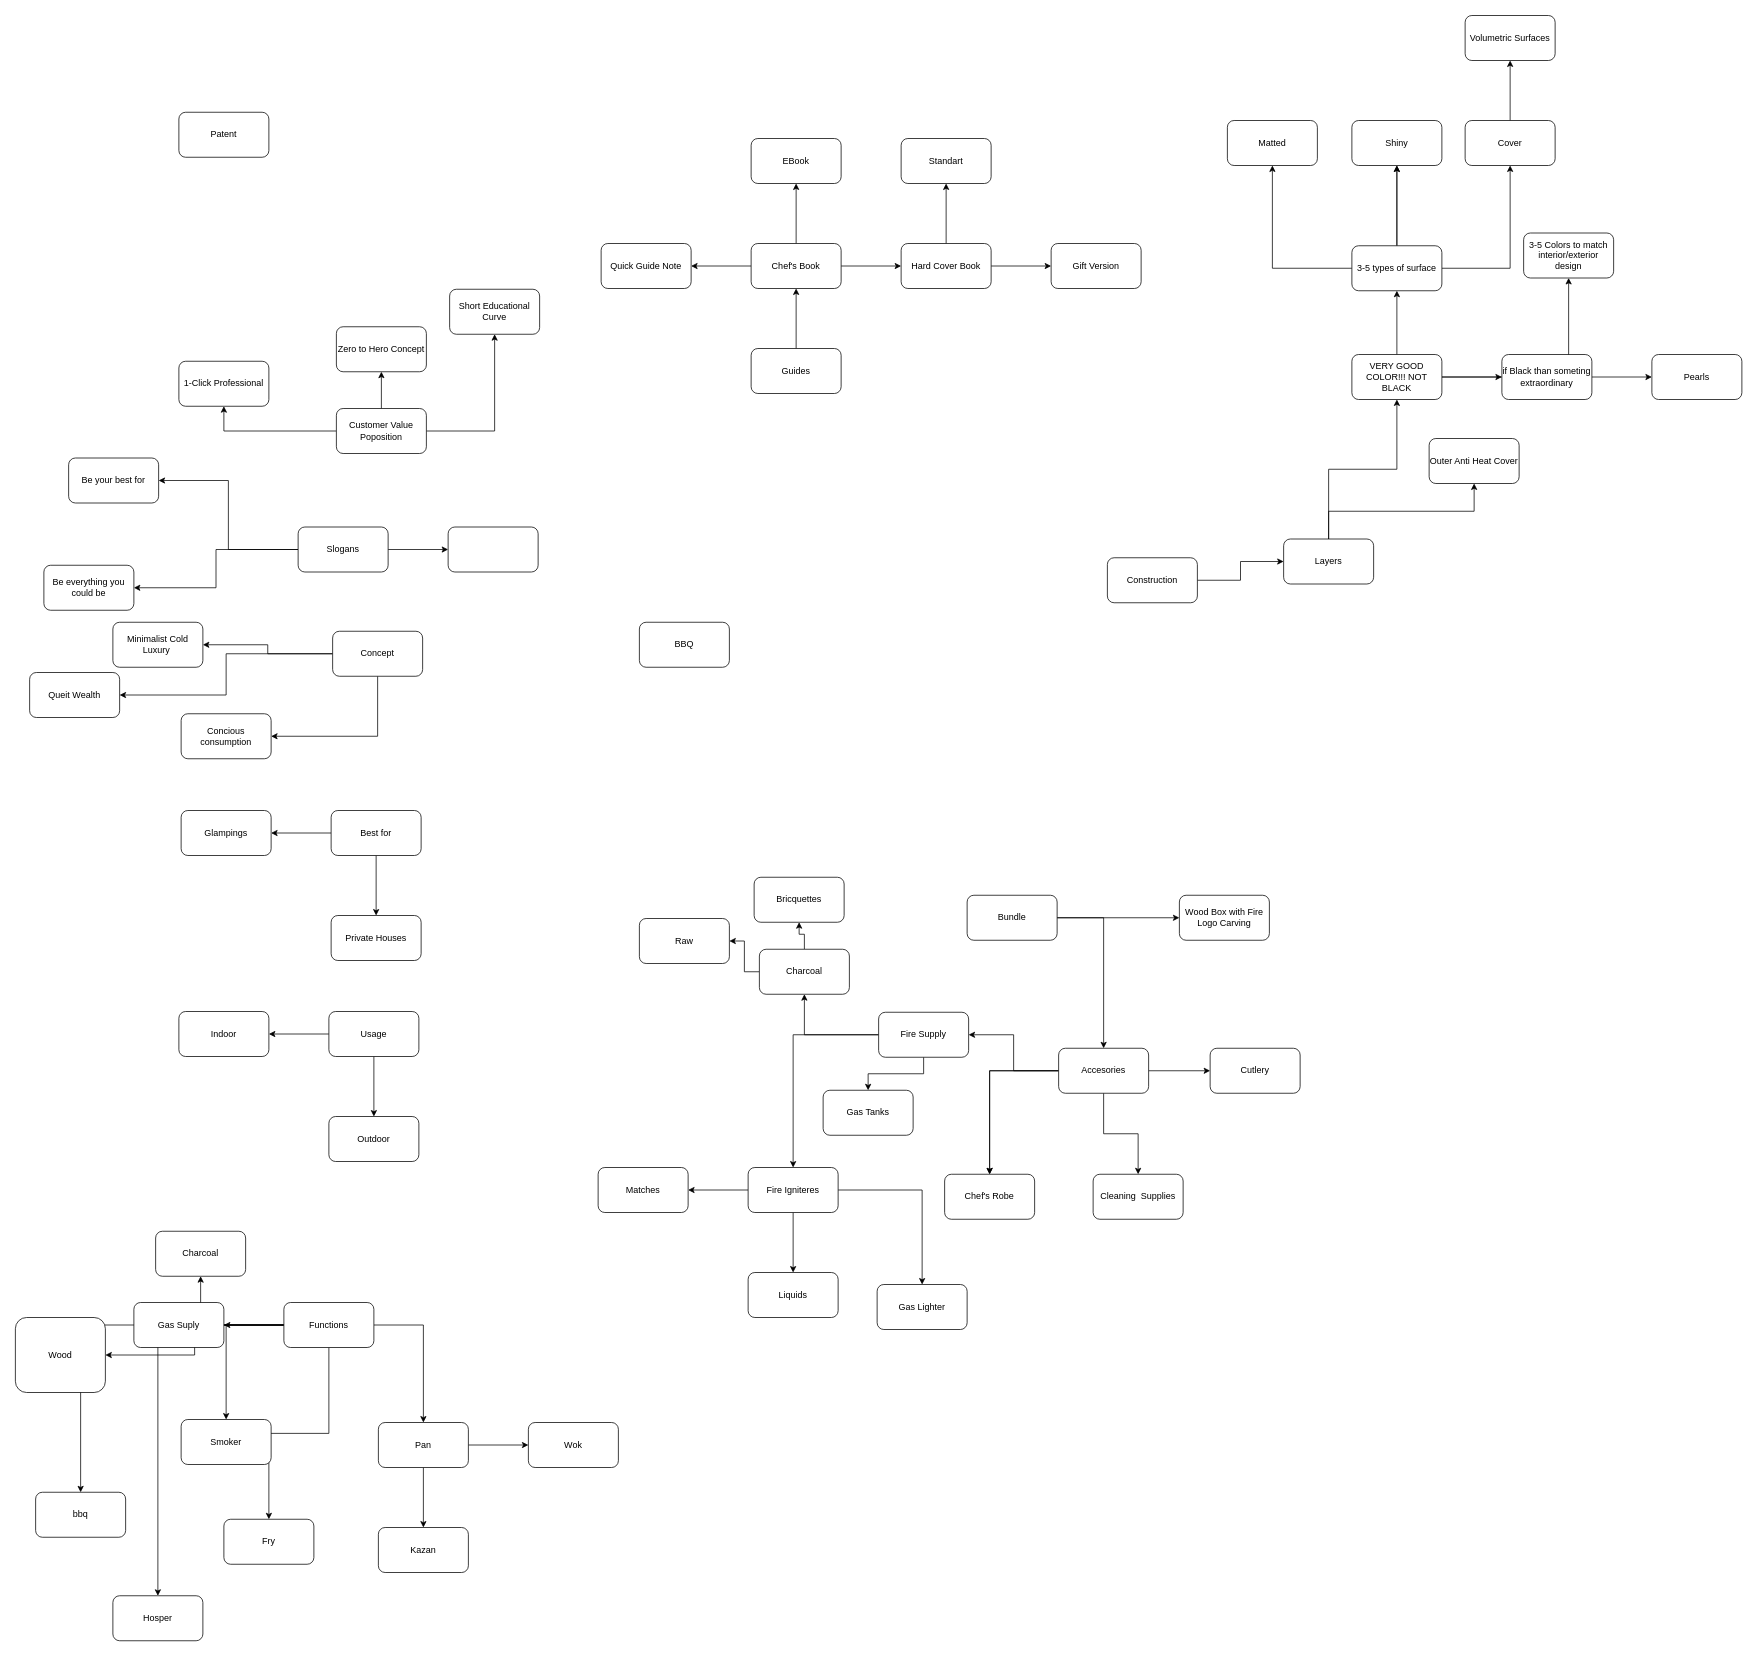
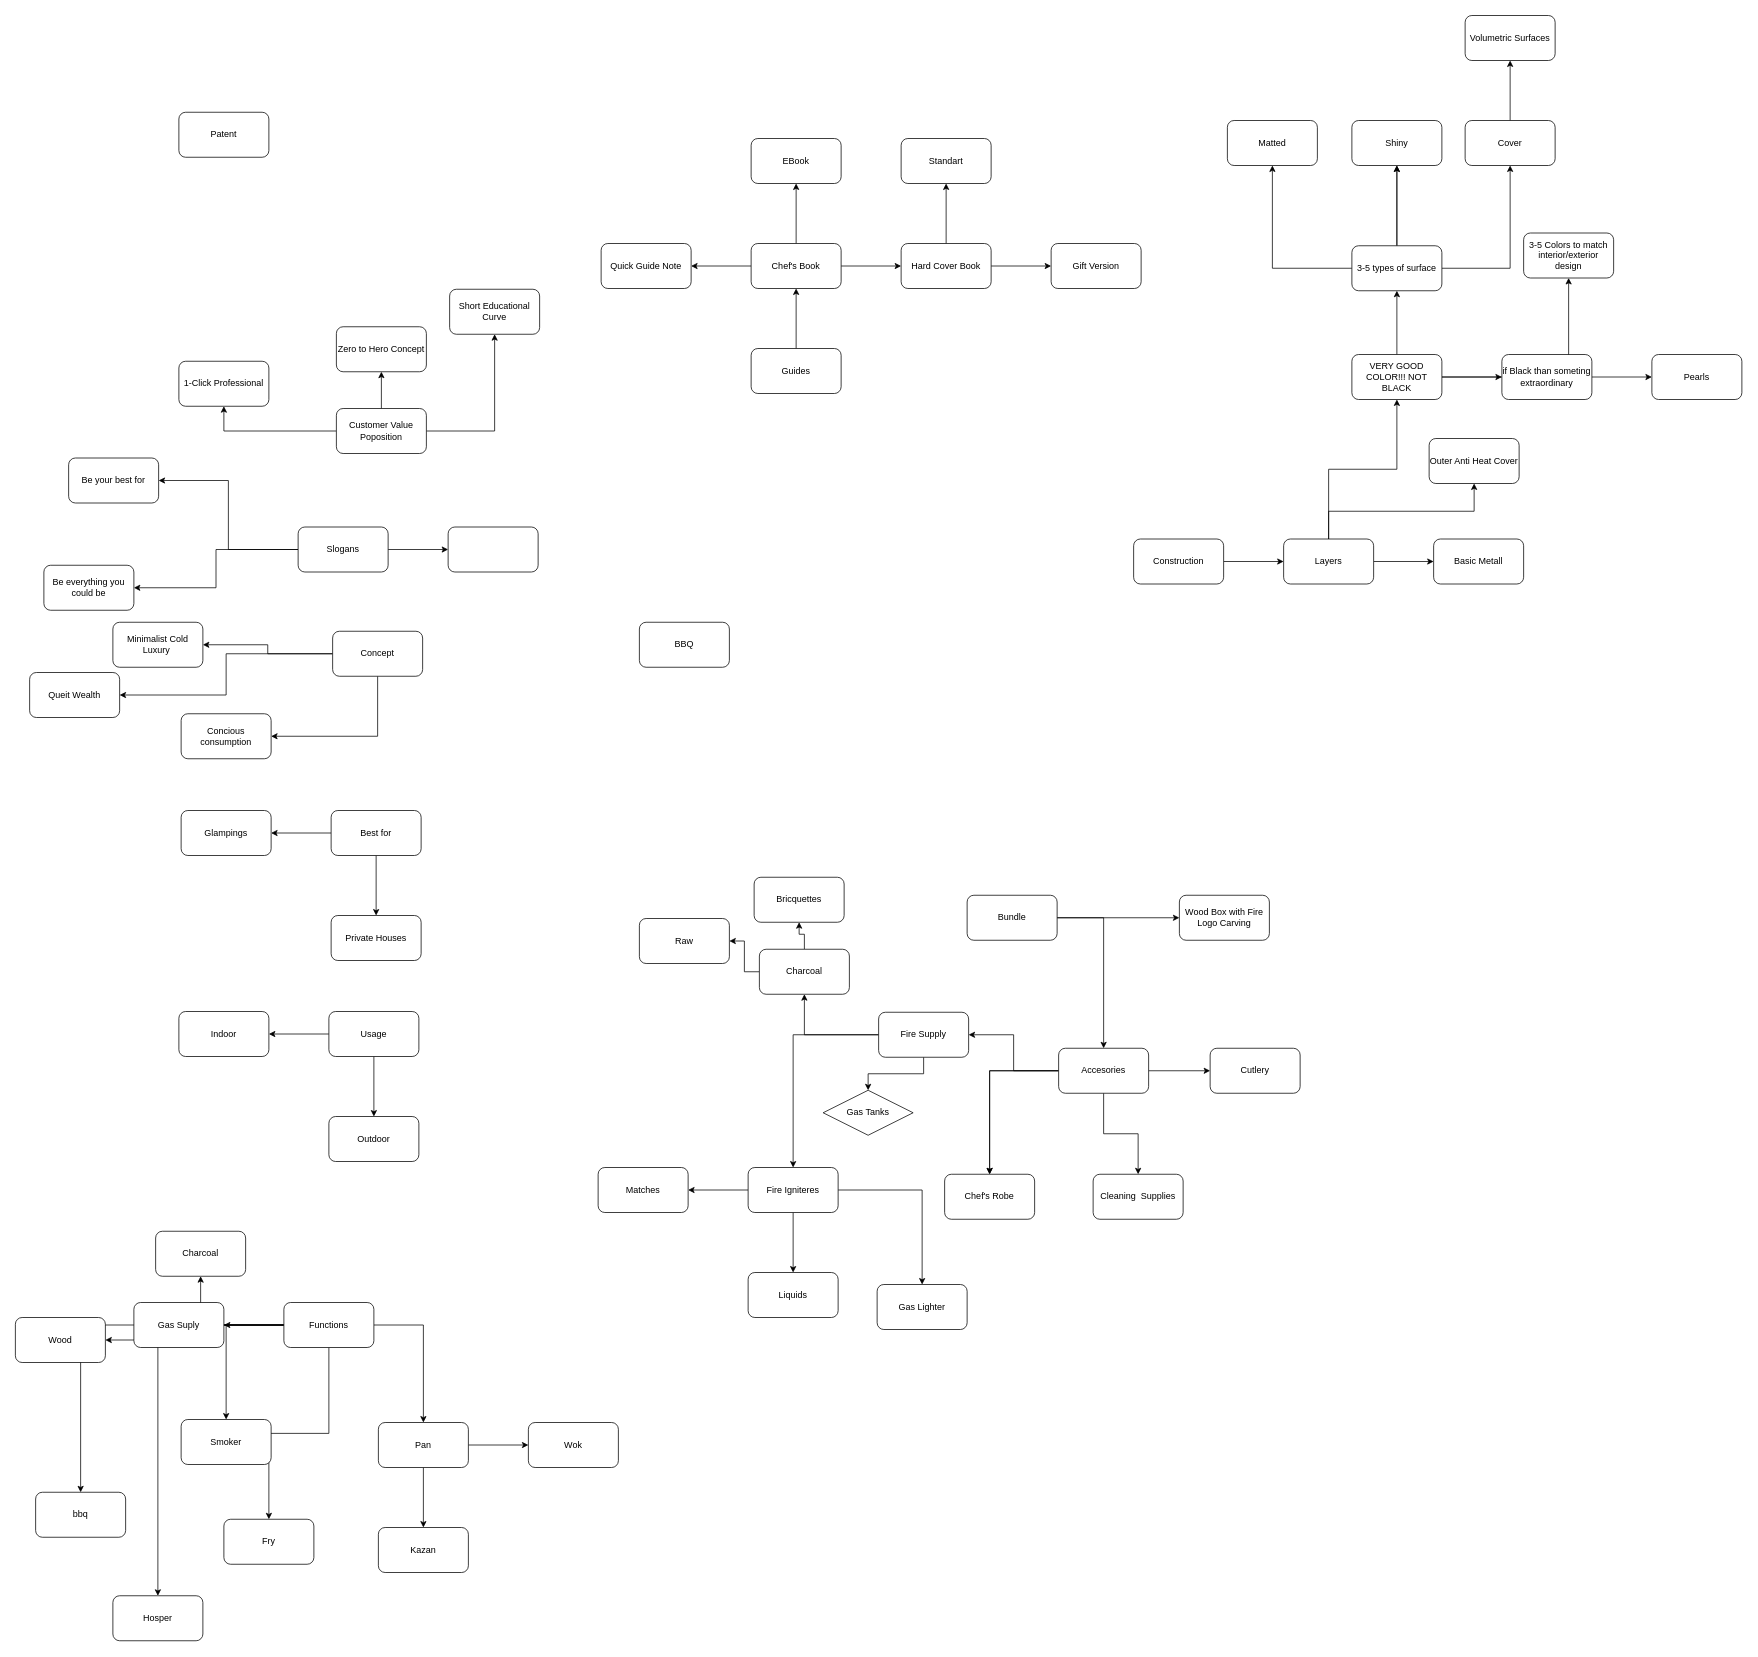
edge "Layers" -> "Basic Metall": added
node "Basic Metall": added
node "Construction": moved (1152, 580) -> (1179, 561)
node "Gas Tanks": shape rounded rectangle -> diamond
node "Wood": size 90x75 -> 90x45
